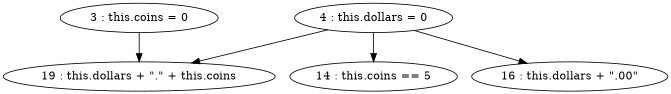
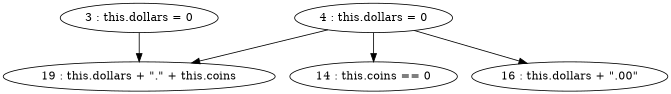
node "3 : this.coins = 0": label "3 : this.coins = 0" -> "3 : this.dollars = 0"
node "14 : this.coins == 5": label "14 : this.coins == 5" -> "14 : this.coins == 0"
